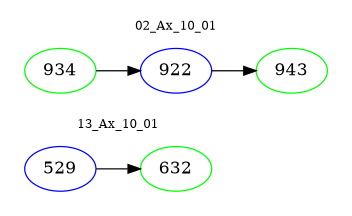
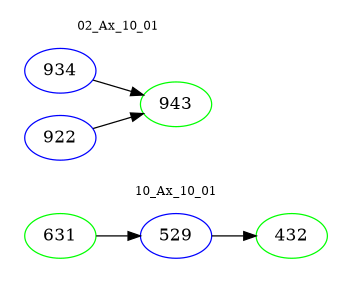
node "934": color green -> blue
edge "934" -> "922": now "934" -> "943"
cluster "13_Ax_10_01": label "13_Ax_10_01" -> "10_Ax_10_01"
node "632": label "632" -> "432"
node "631": added
